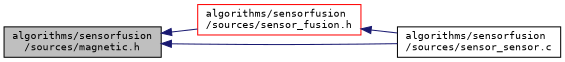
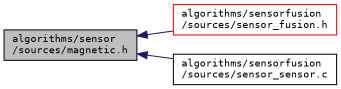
edge "algorithms/sensorfusion /sources/sensor_sensor.c" -> "algorithms/sensorfusion /sources/sensor_fusion.h": removed
node "algorithms/sensorfusion /sources/magnetic.h": label "algorithms/sensorfusion /sources/magnetic.h" -> "algorithms/sensor /sources/magnetic.h"
